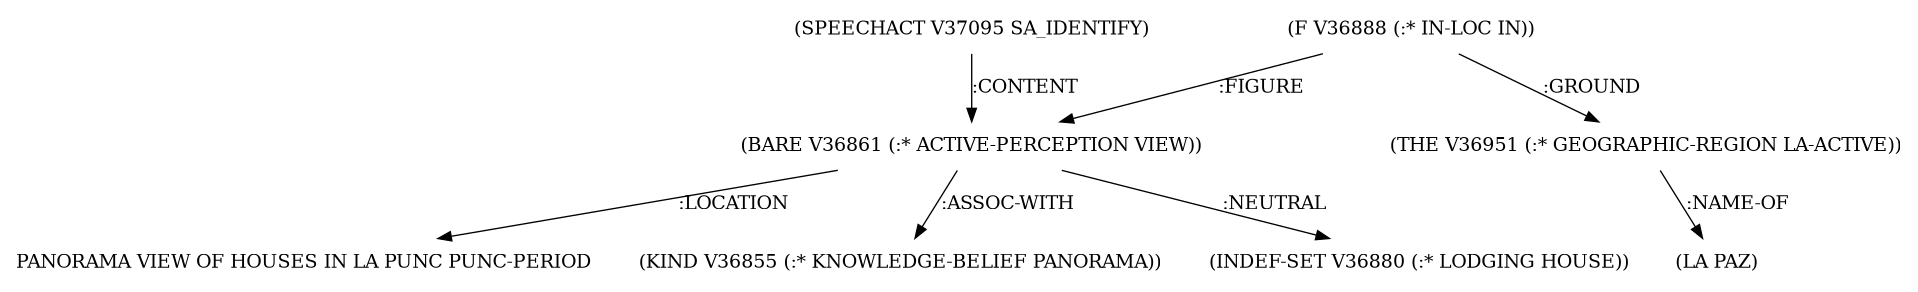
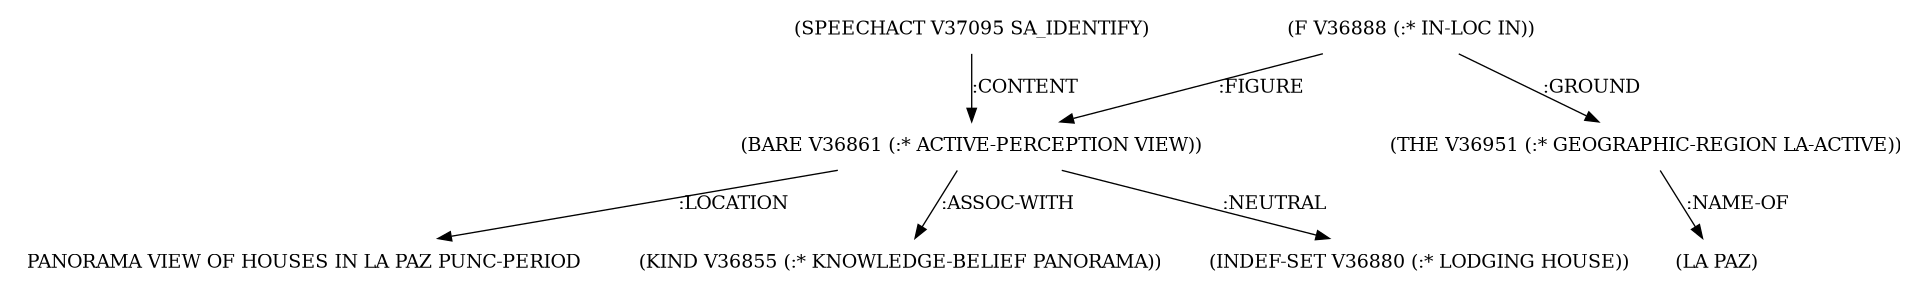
node "PANORAMA VIEW OF HOUSES IN LA PUNC PUNC-PERIOD": label "PANORAMA VIEW OF HOUSES IN LA PUNC PUNC-PERIOD" -> "PANORAMA VIEW OF HOUSES IN LA PAZ PUNC-PERIOD"
